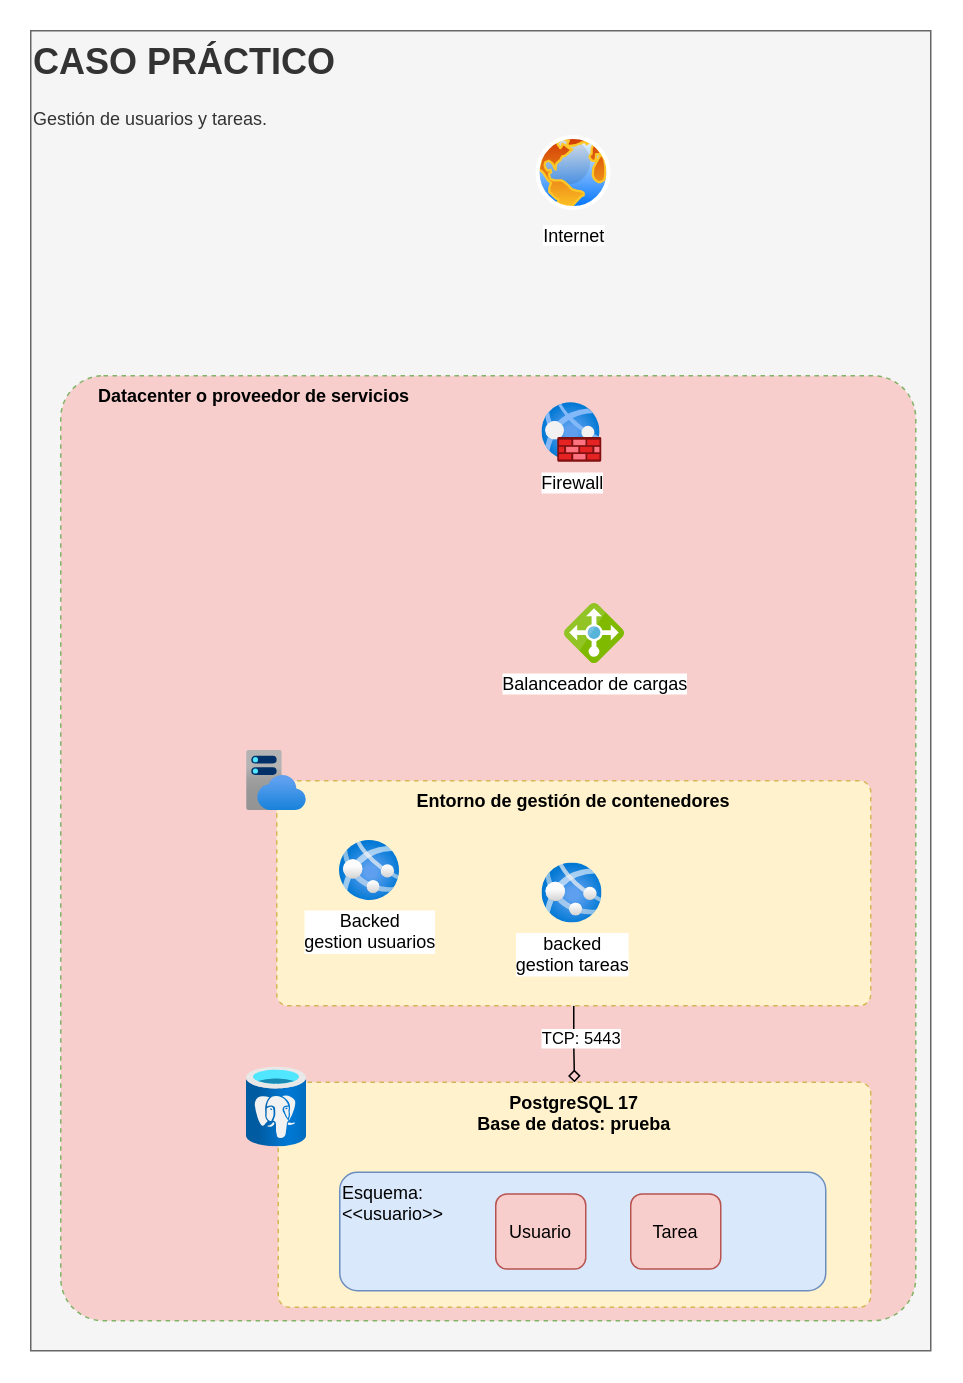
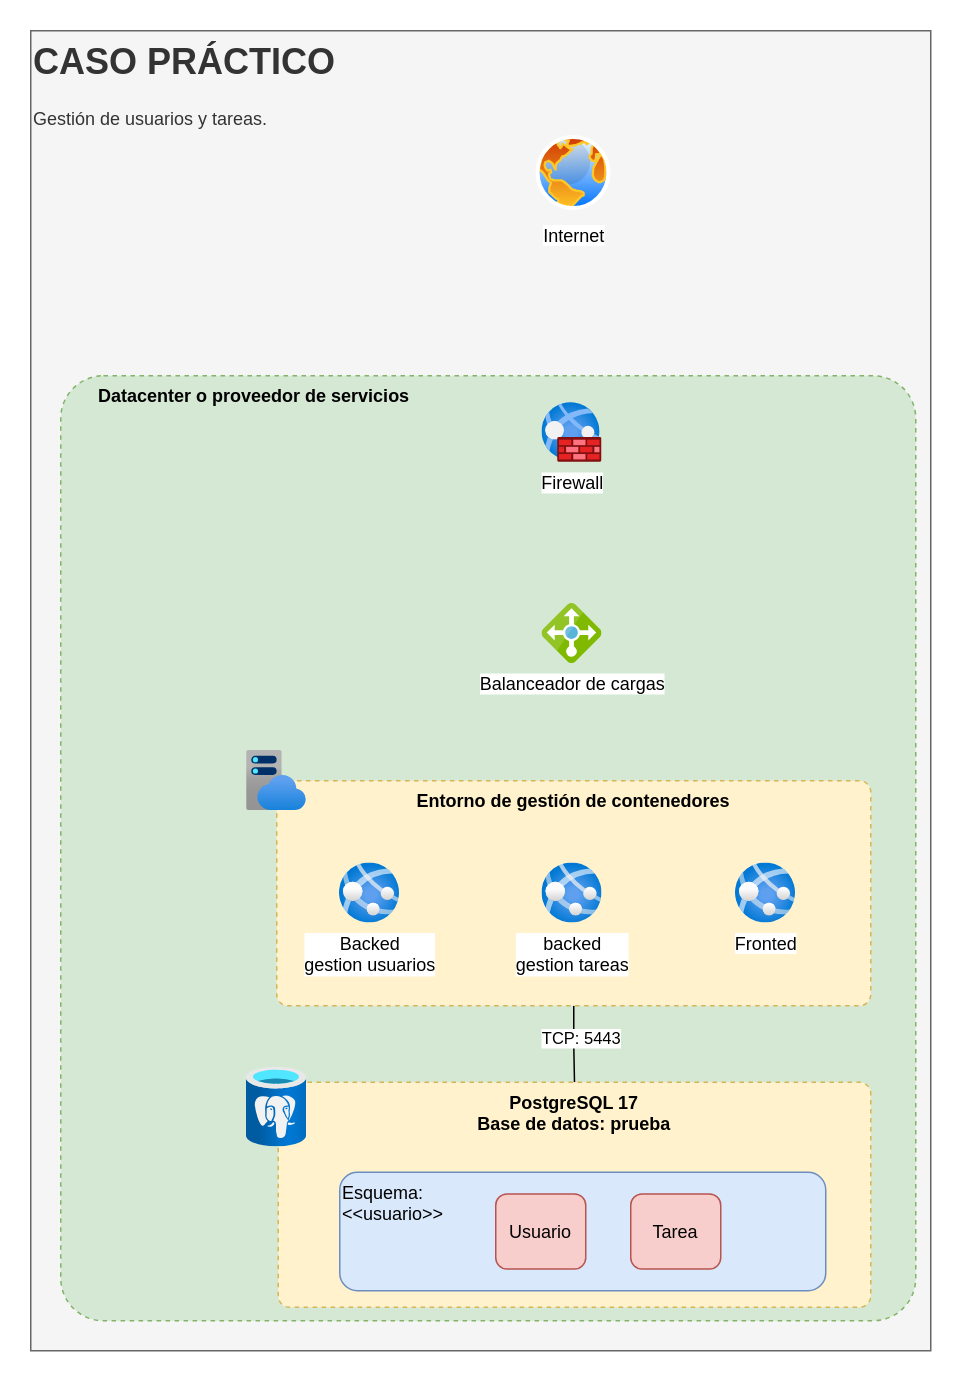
node "Datacenter o proveedor de servicios": fillcolor #f8cecc -> #d5e8d4
node "Balanceador de cargas": moved (595, 634) -> (572, 634)
node "Backed gestion usuarios": moved (370, 871) -> (370, 893)
node "Fronted": added
edge "Entorno de gestión de contenedores" -> "PostgreSQL 17 Base de datos: prueba": arrowhead diamond -> none
